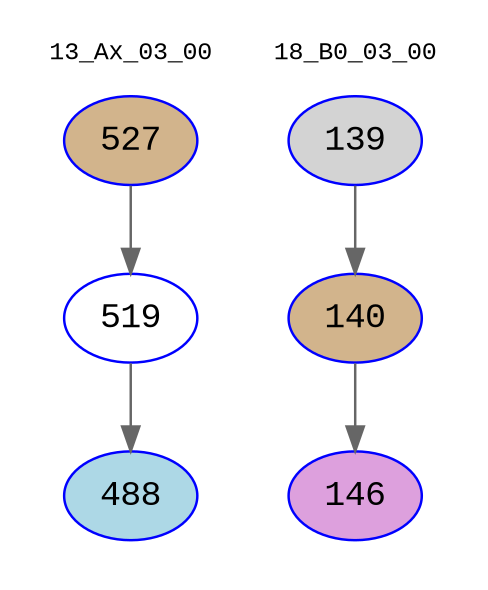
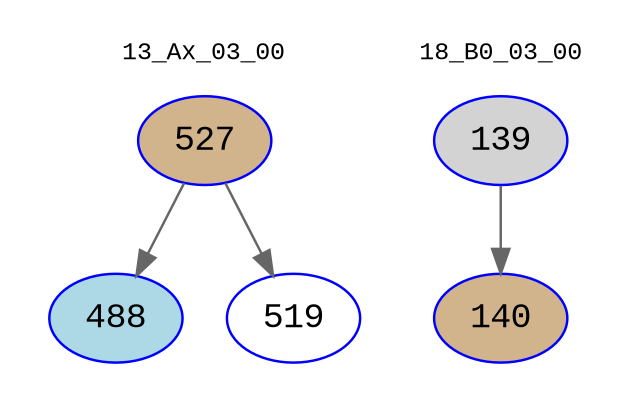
edge "519" -> "488": now "527" -> "488"
node "146": removed
